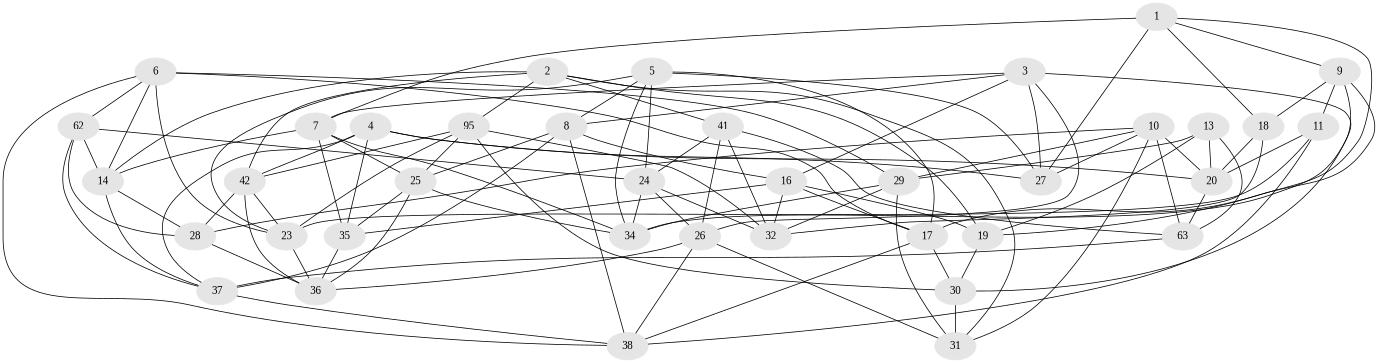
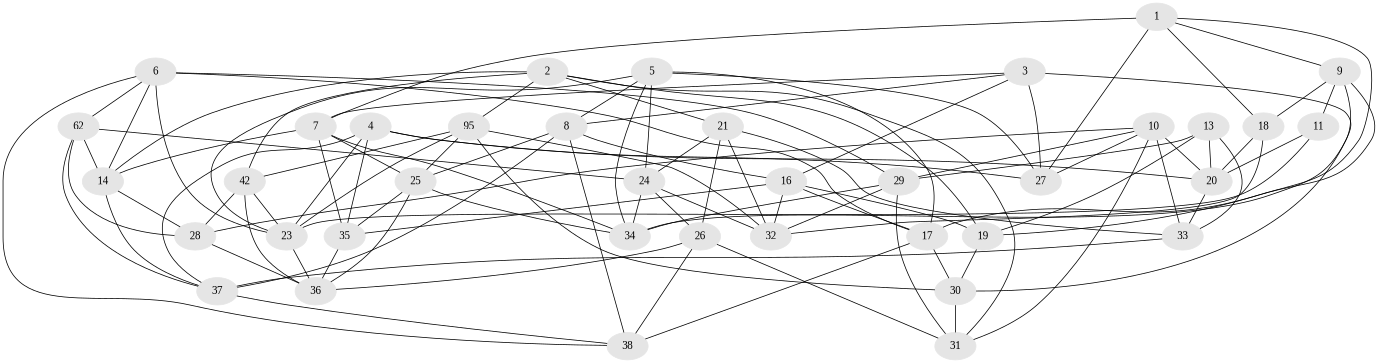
node "41": label "41" -> "21"
edge "4" -- "42": now "4" -- "23"
edge "3" -- "26": removed
node "63": label "63" -> "33"
edge "11" -- "38": removed
